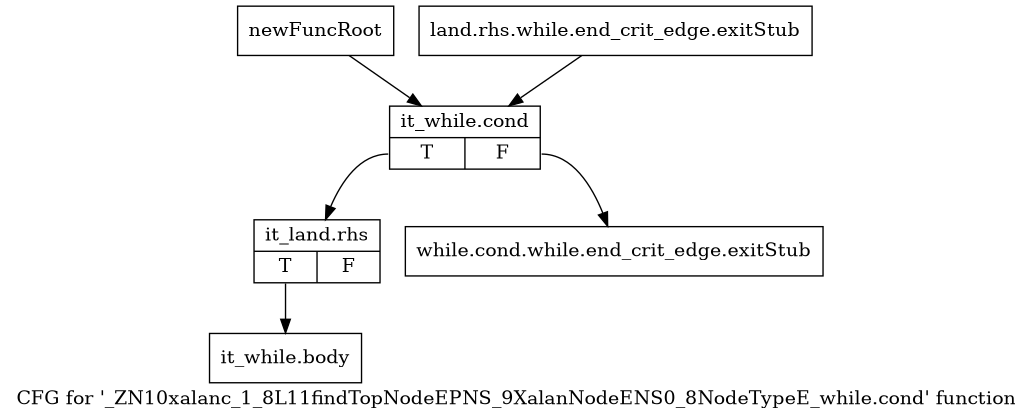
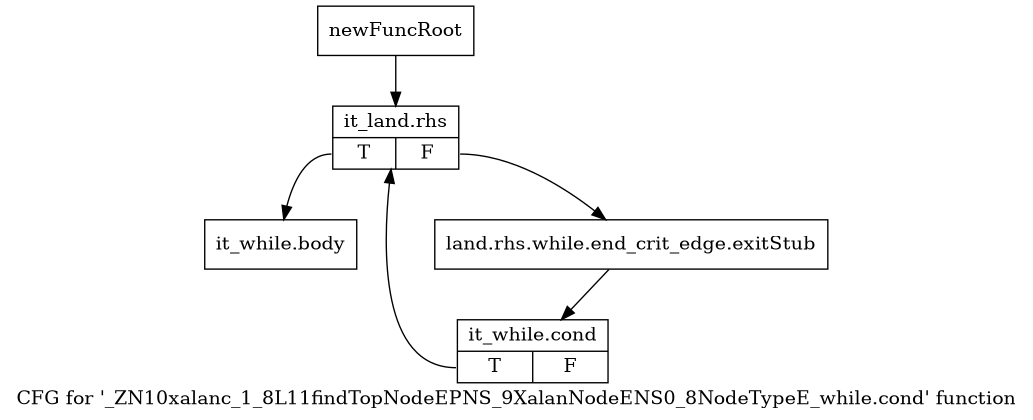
edge "newFuncRoot" -> "it_while.cond": now "newFuncRoot" -> "it_land.rhs"
edge "it_land.rhs" -> "land.rhs.while.end_crit_edge.exitStub": added
node "while.cond.while.end_crit_edge.exitStub": removed
